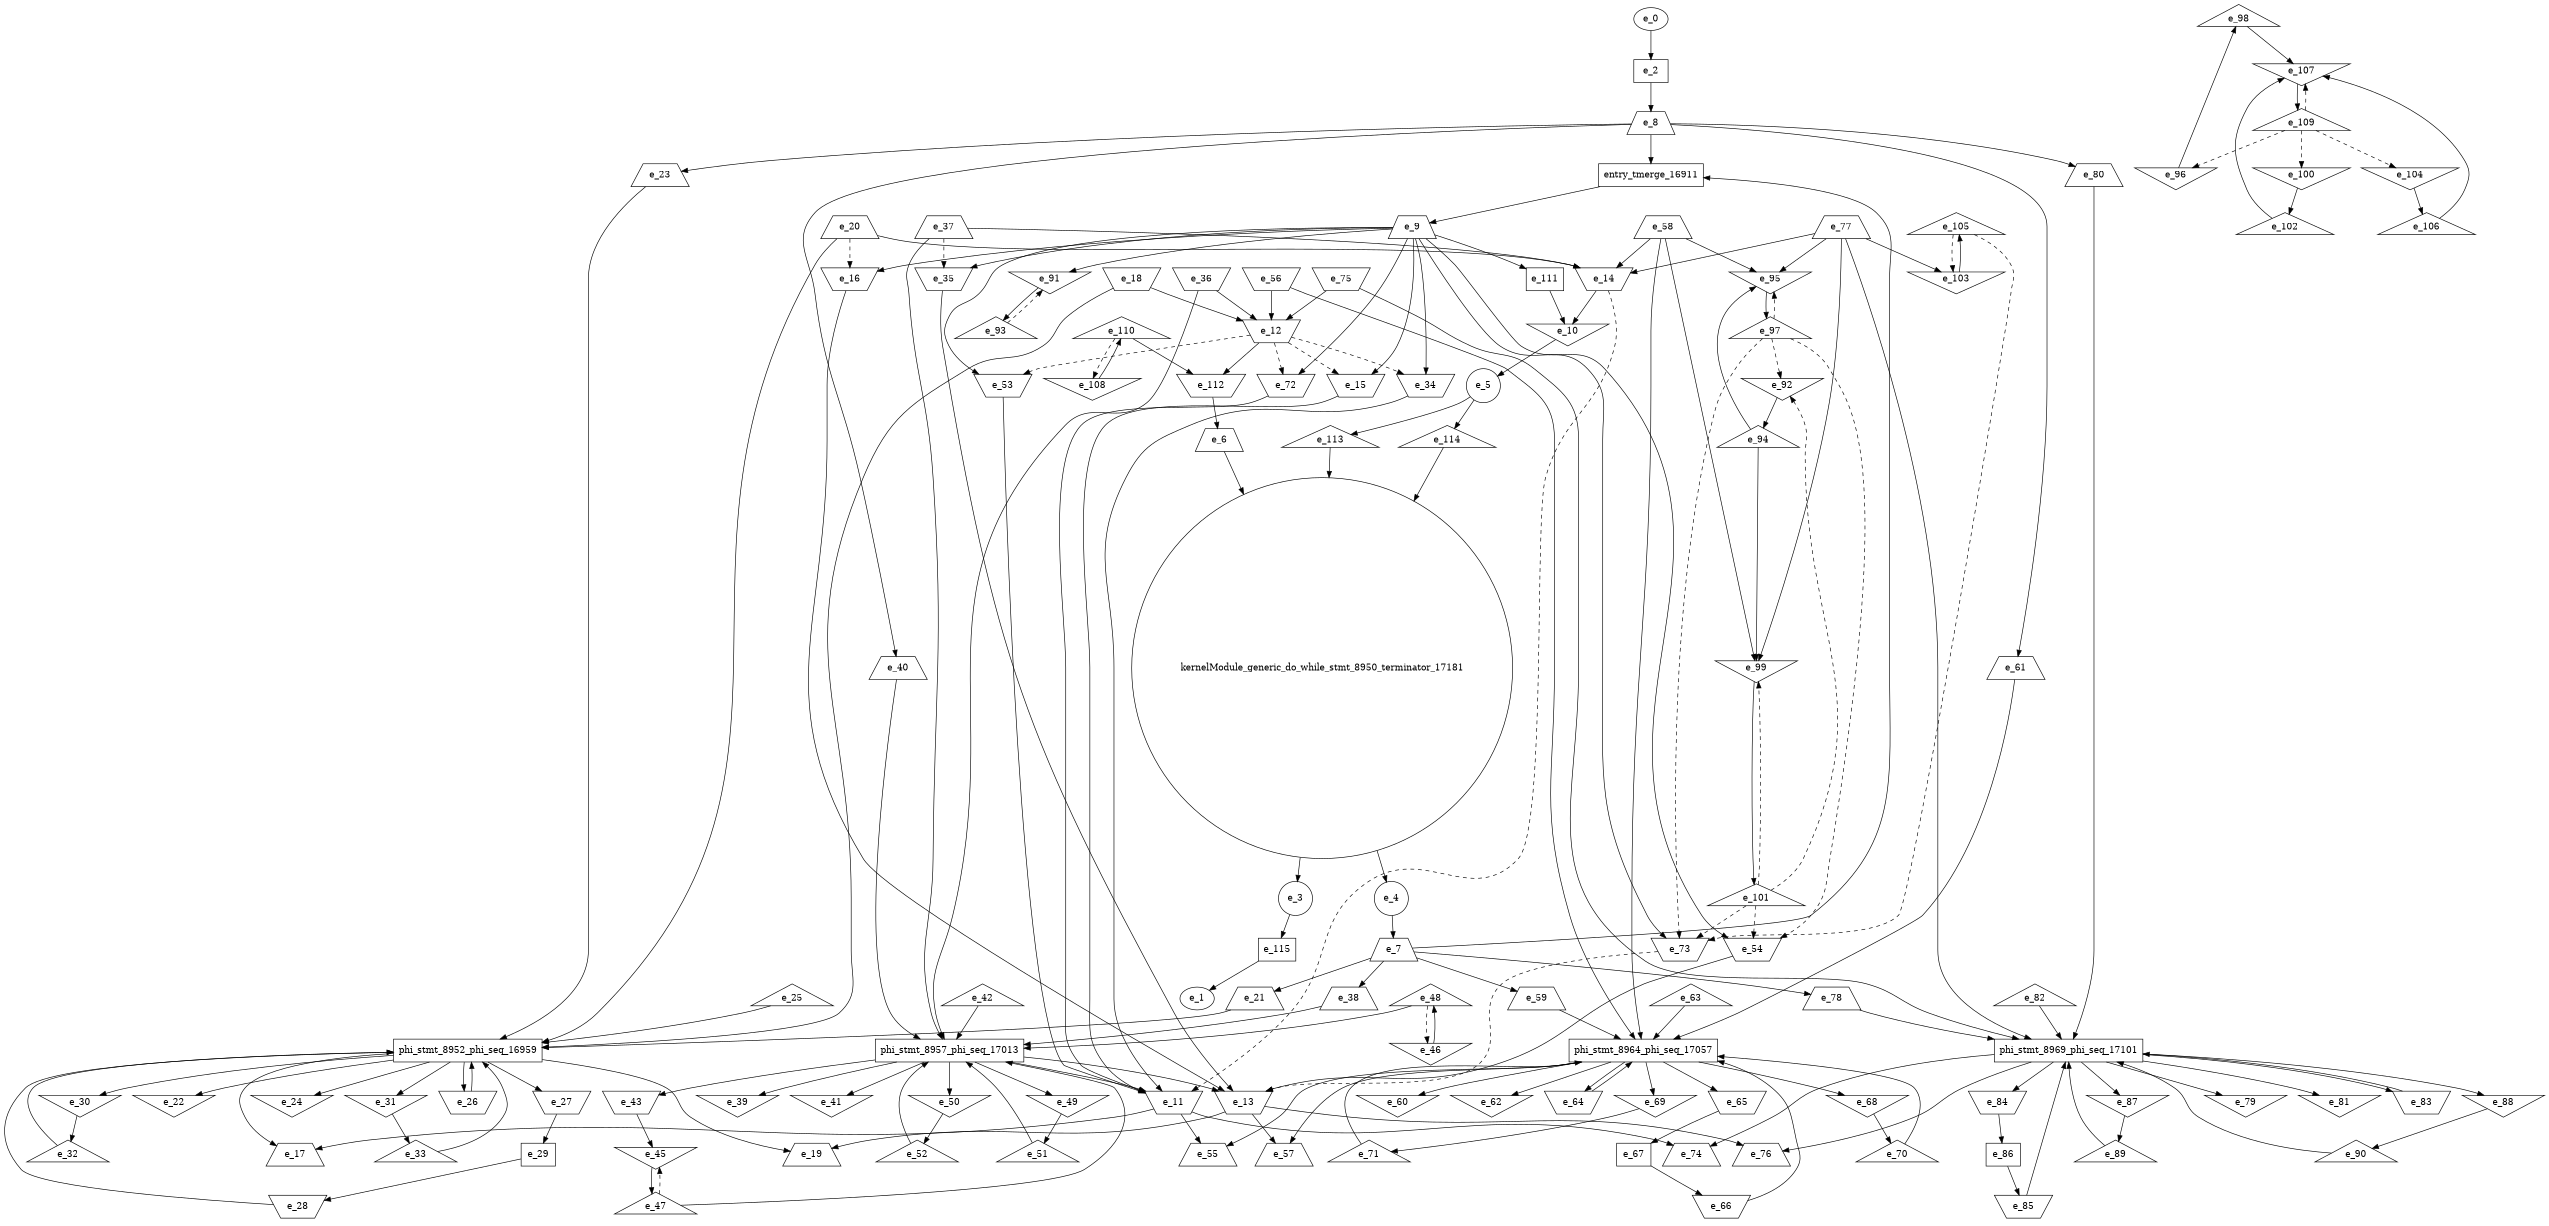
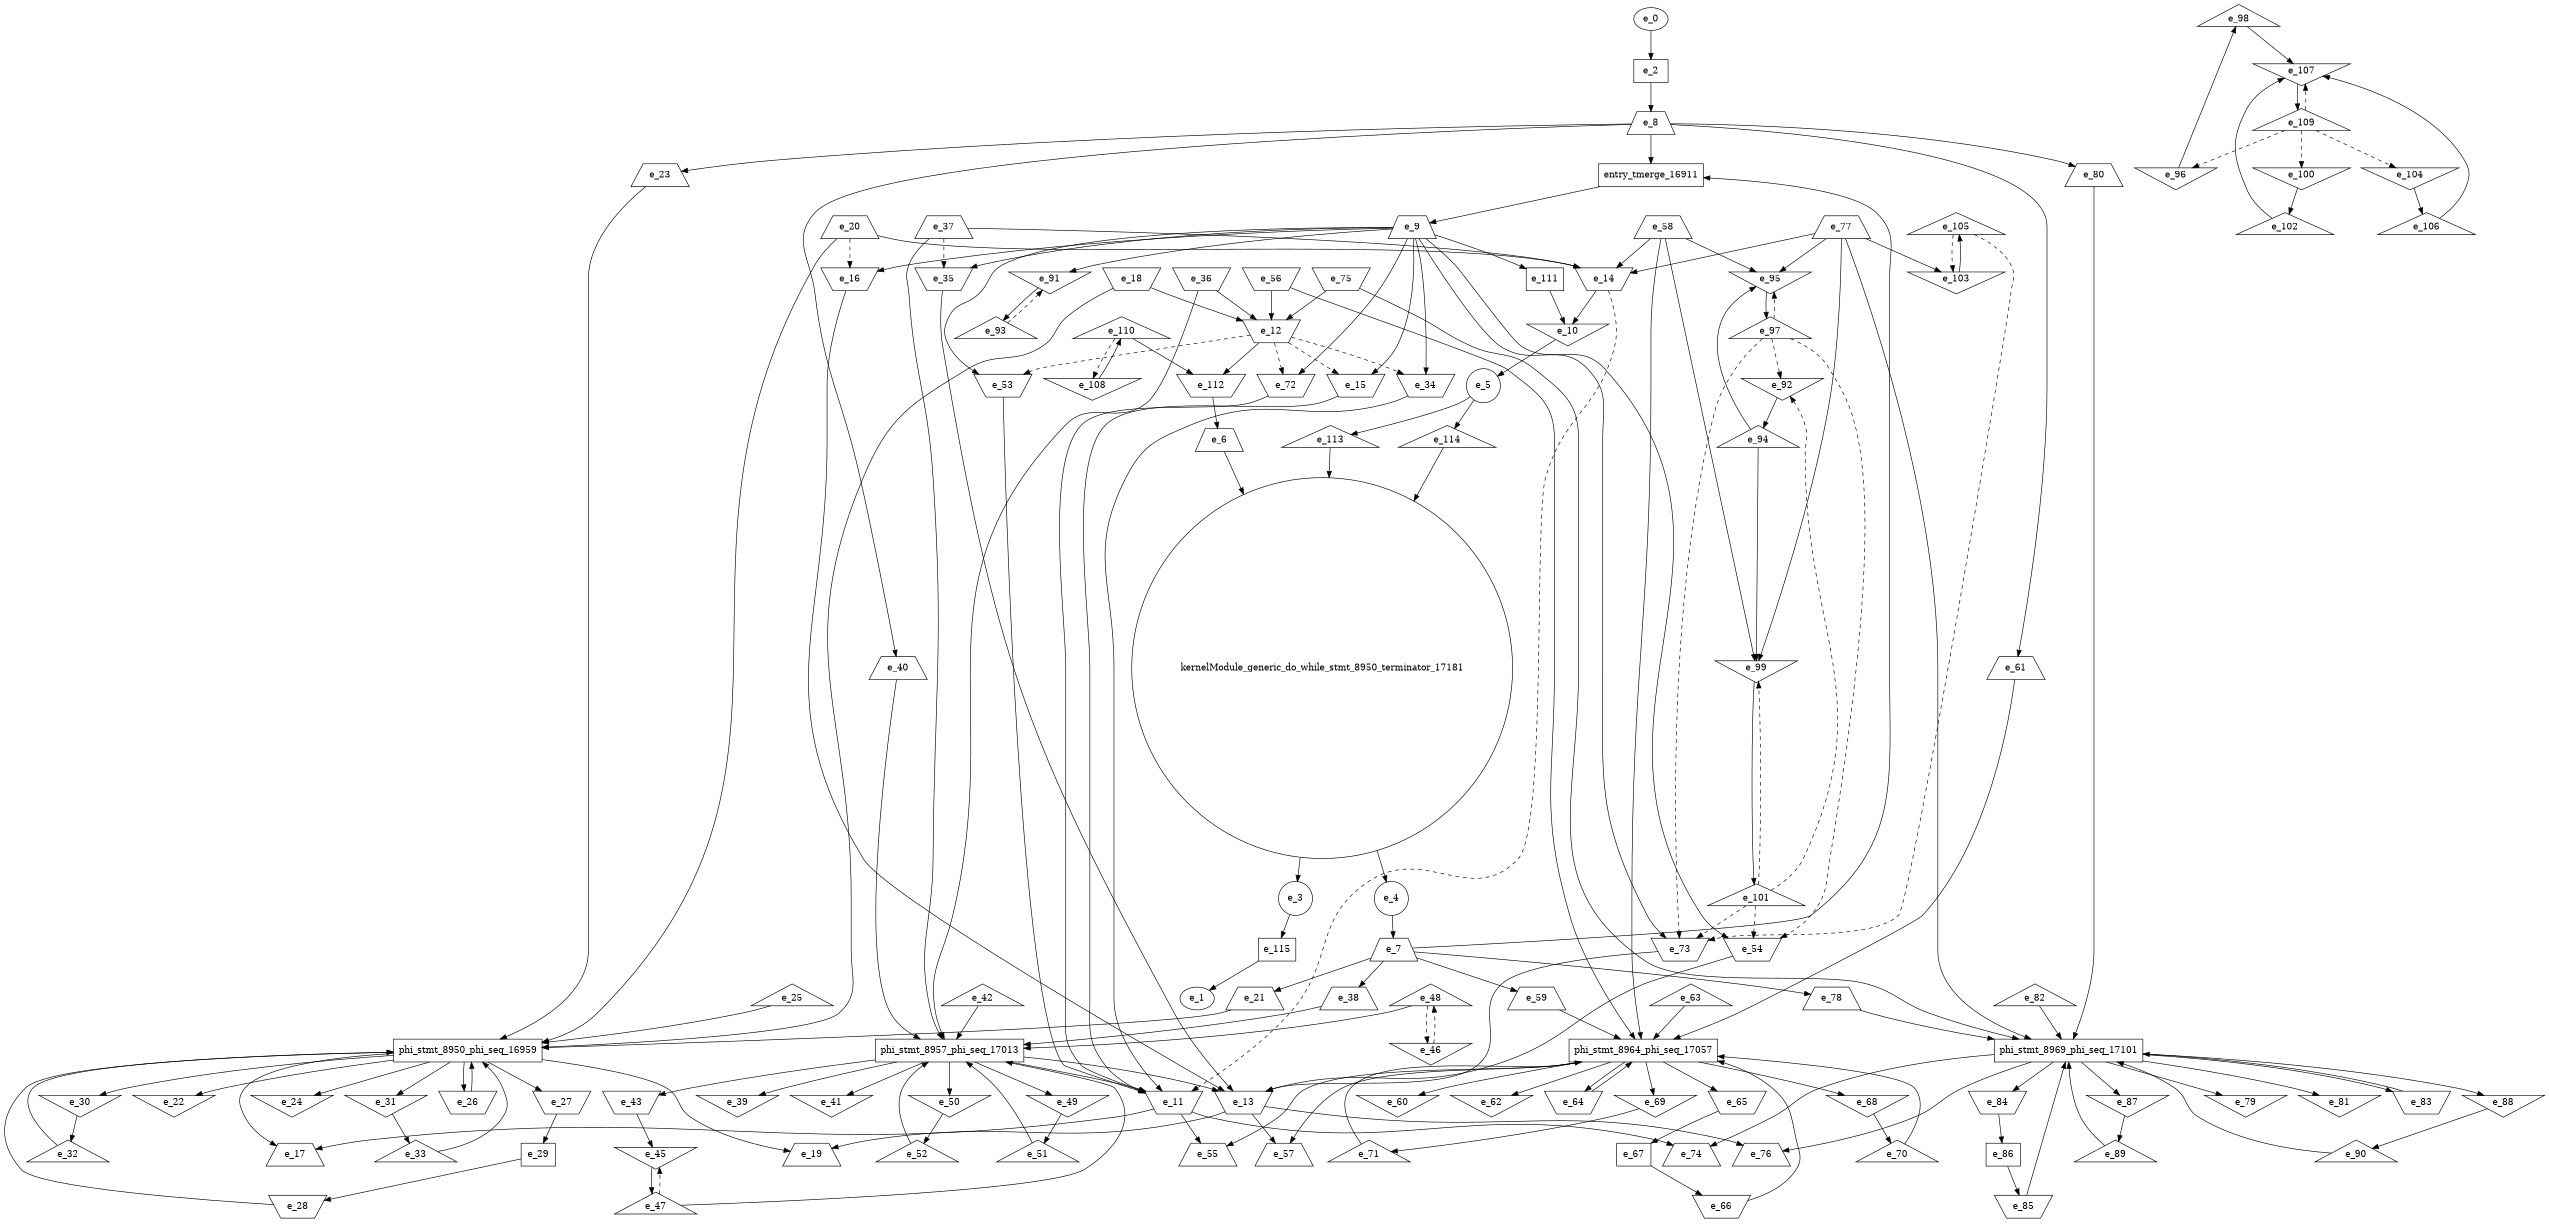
edge "e_46" -> "e_48": style solid -> dashed
edge "e_73" -> "e_13": style dashed -> solid
node "phi_stmt_8952_phi_seq_16959": label "phi_stmt_8952_phi_seq_16959" -> "phi_stmt_8950_phi_seq_16959"
